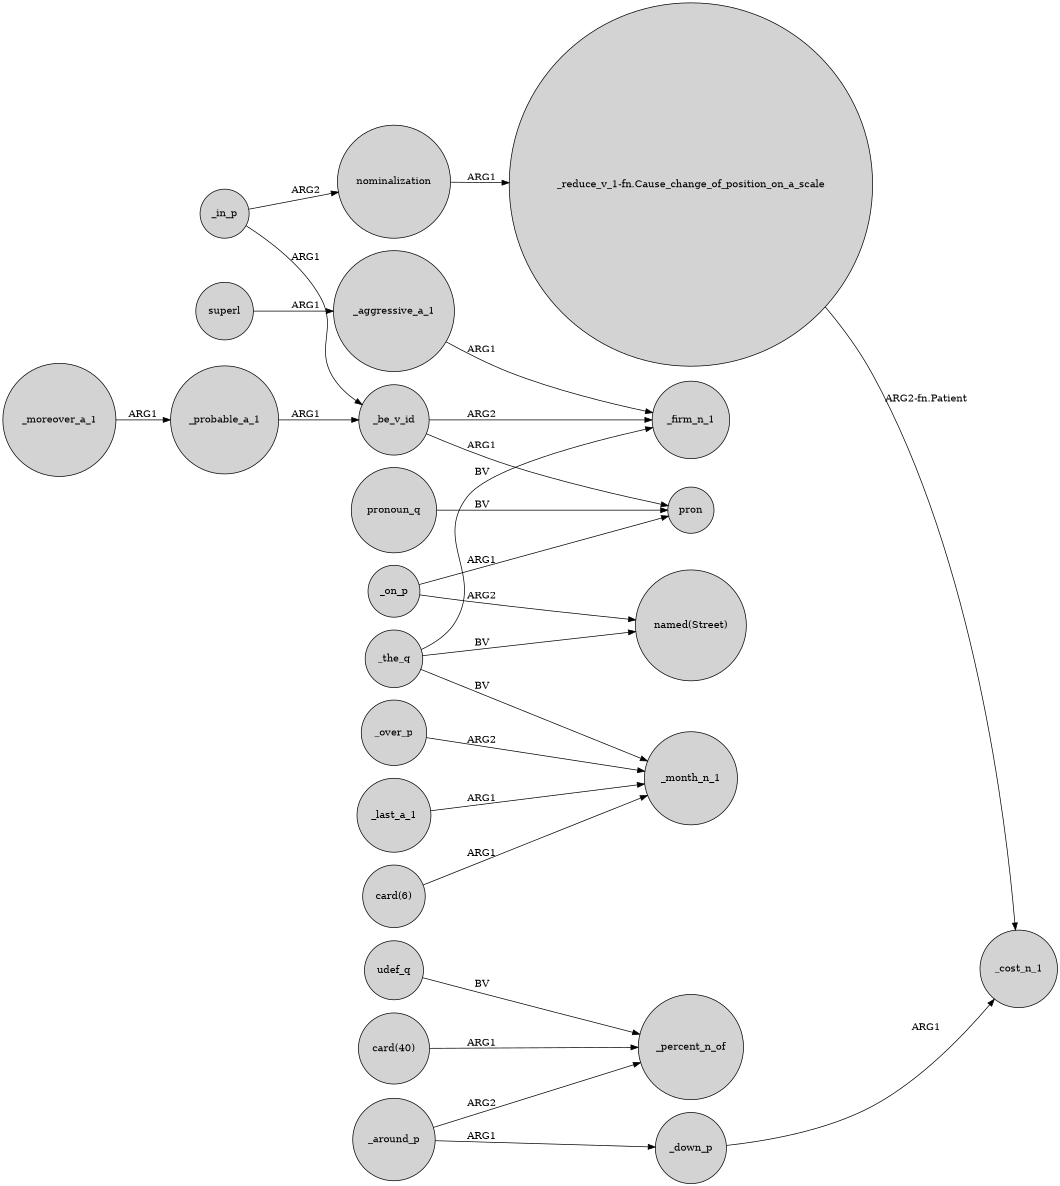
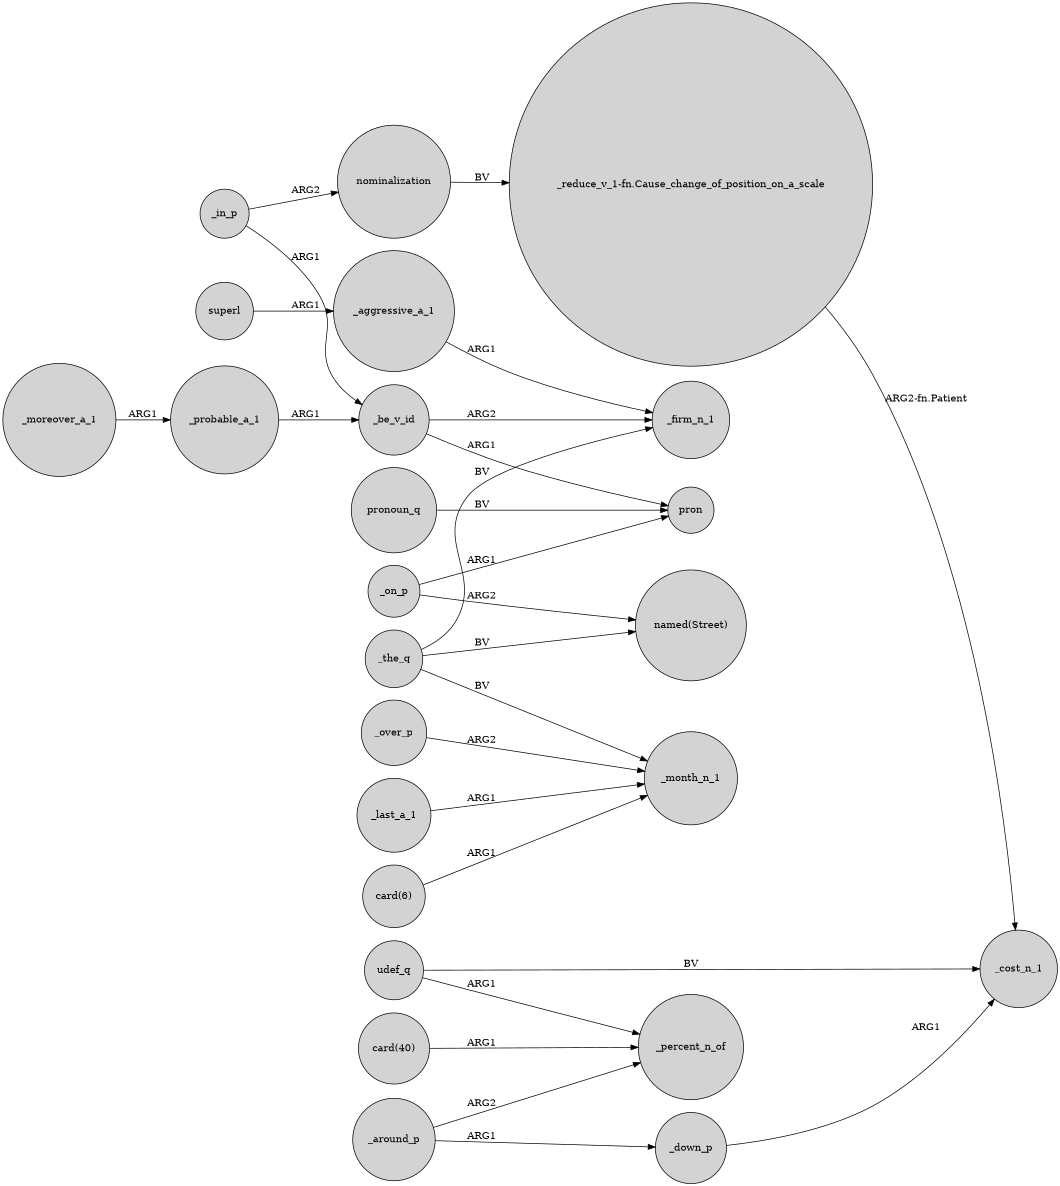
edge "nominalization" -> "_reduce_v_1-fn.Cause_change_of_position_on_a_scale": label "ARG1" -> "BV"
edge "udef_q" -> "_cost_n_1": added, label "BV"
edge "udef_q" -> "_percent_n_of": label "BV" -> "ARG1"
